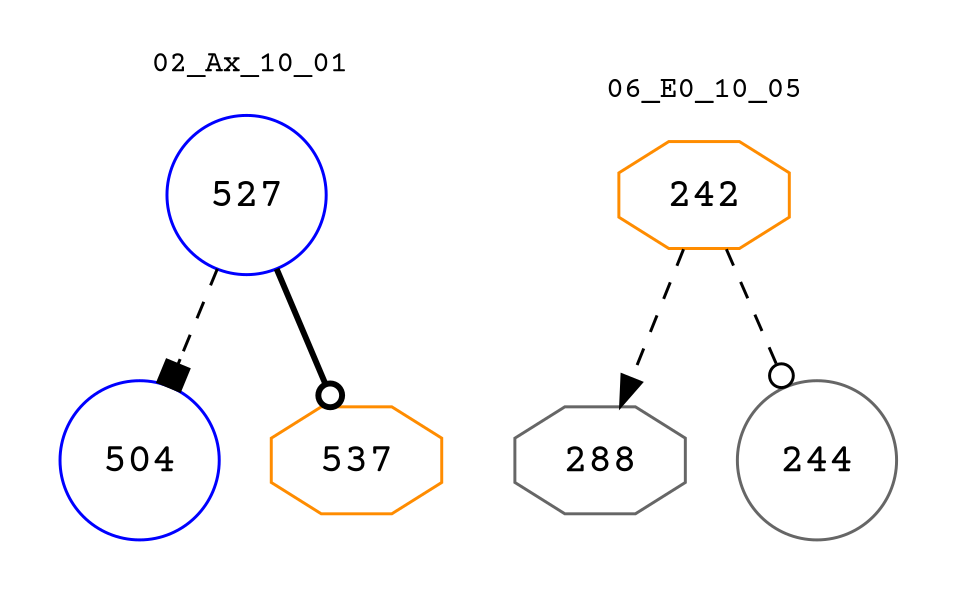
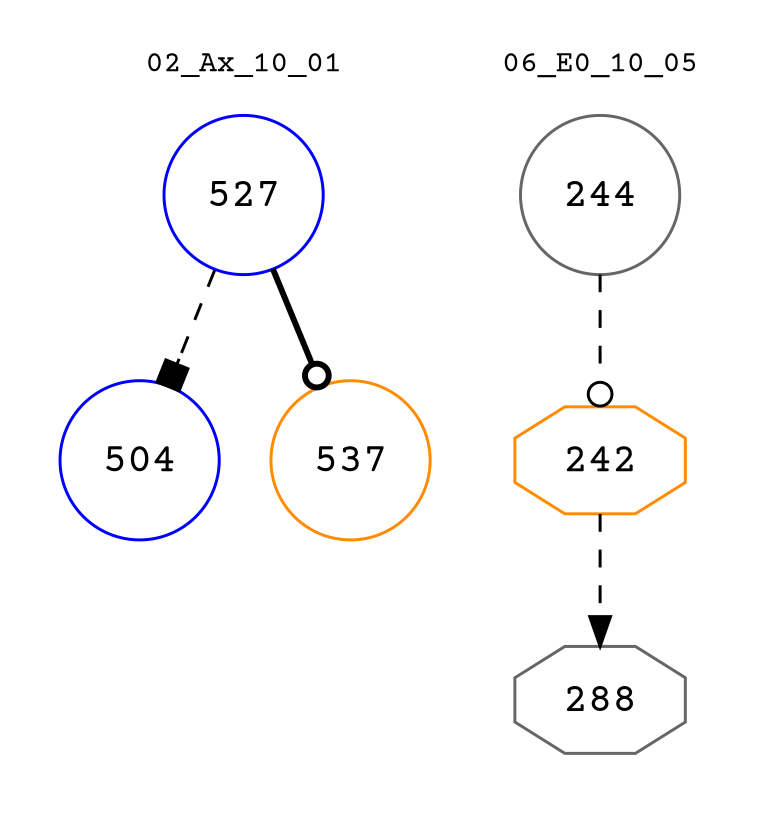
edge "242" -> "244": reversed
node "537": shape octagon -> circle
